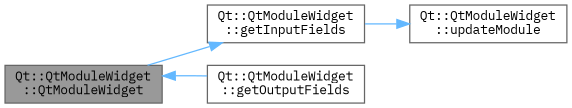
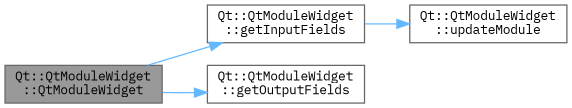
edge "Qt::QtModuleWidget ::getOutputFields" -> "Qt::QtModuleWidget ::QtModuleWidget": reversed
